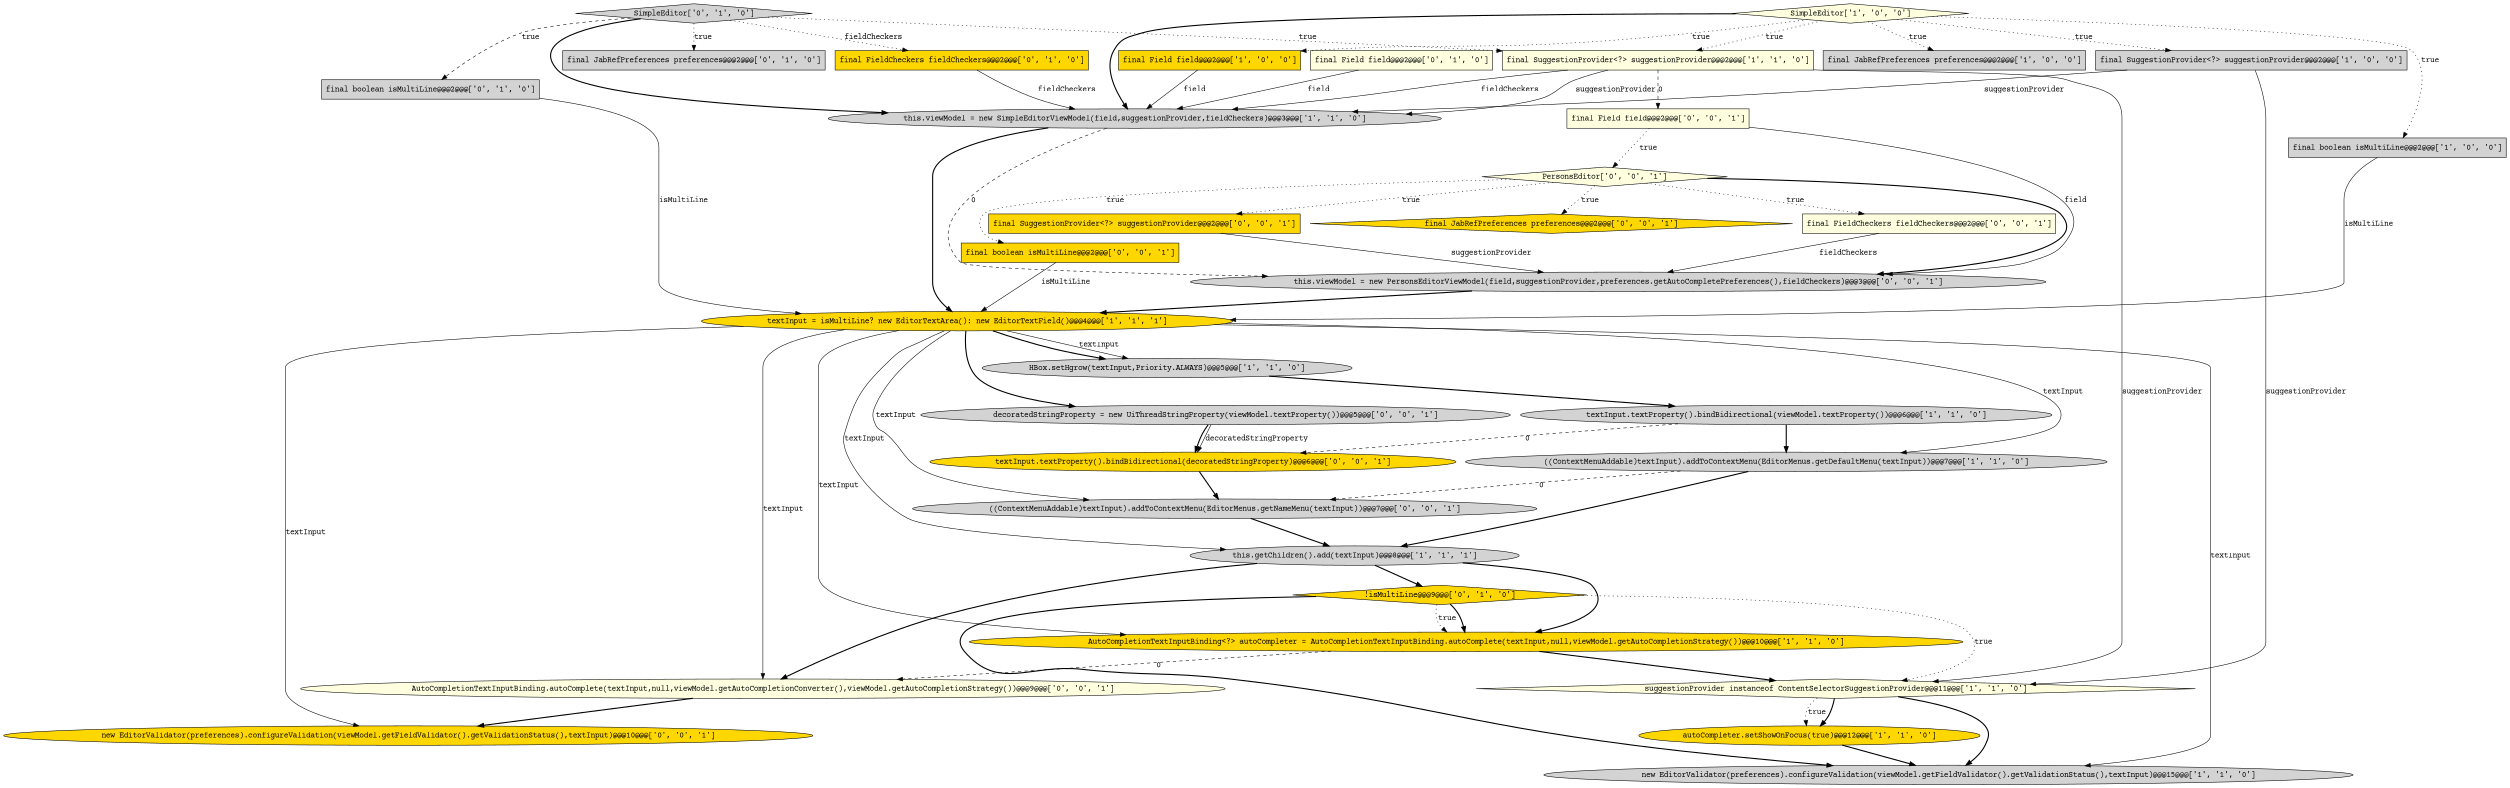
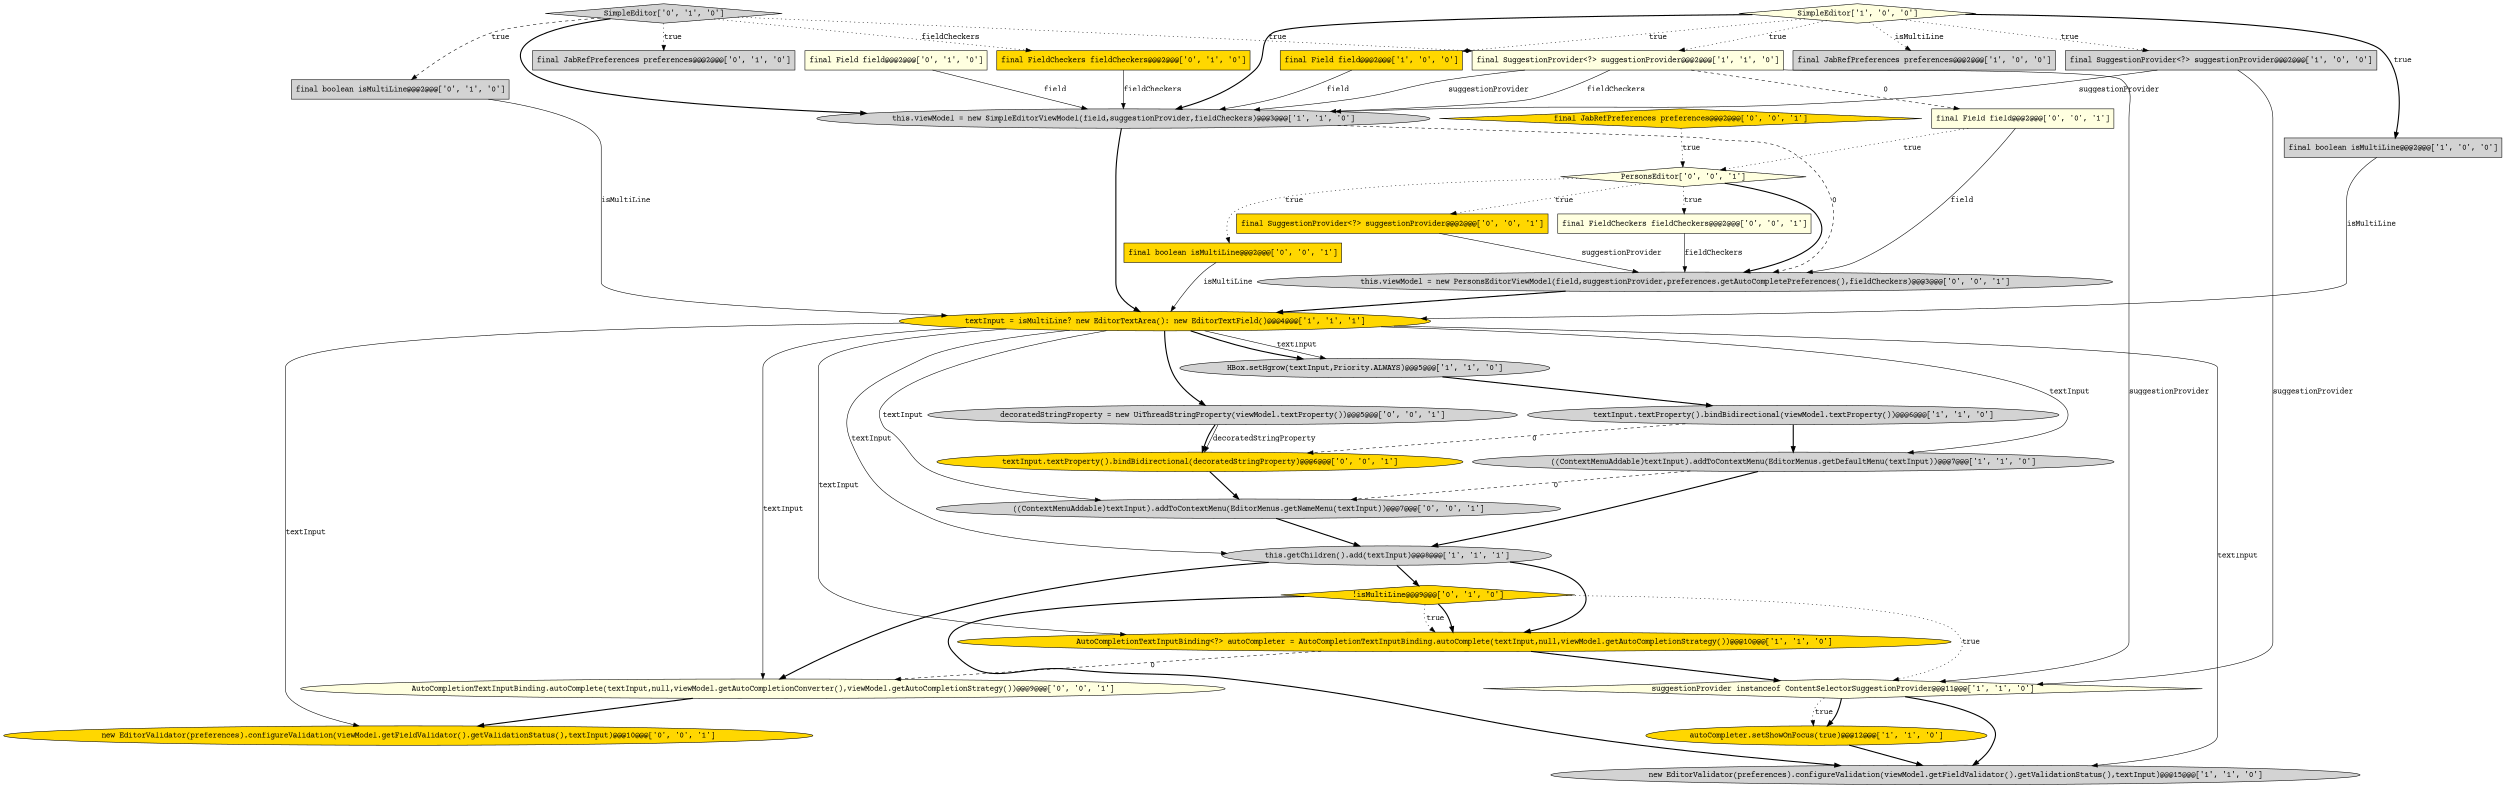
edge "SimpleEditor['1', '0', '0']" -> "final boolean isMultiLine@@@2@@@['1', '0', '0']": style dotted -> bold
edge "SimpleEditor['1', '0', '0']" -> "final JabRefPreferences preferences@@@2@@@['1', '0', '0']": label "true" -> "isMultiLine"
edge "PersonsEditor['0', '0', '1']" -> "final JabRefPreferences preferences@@@2@@@['0', '0', '1']": reversed
